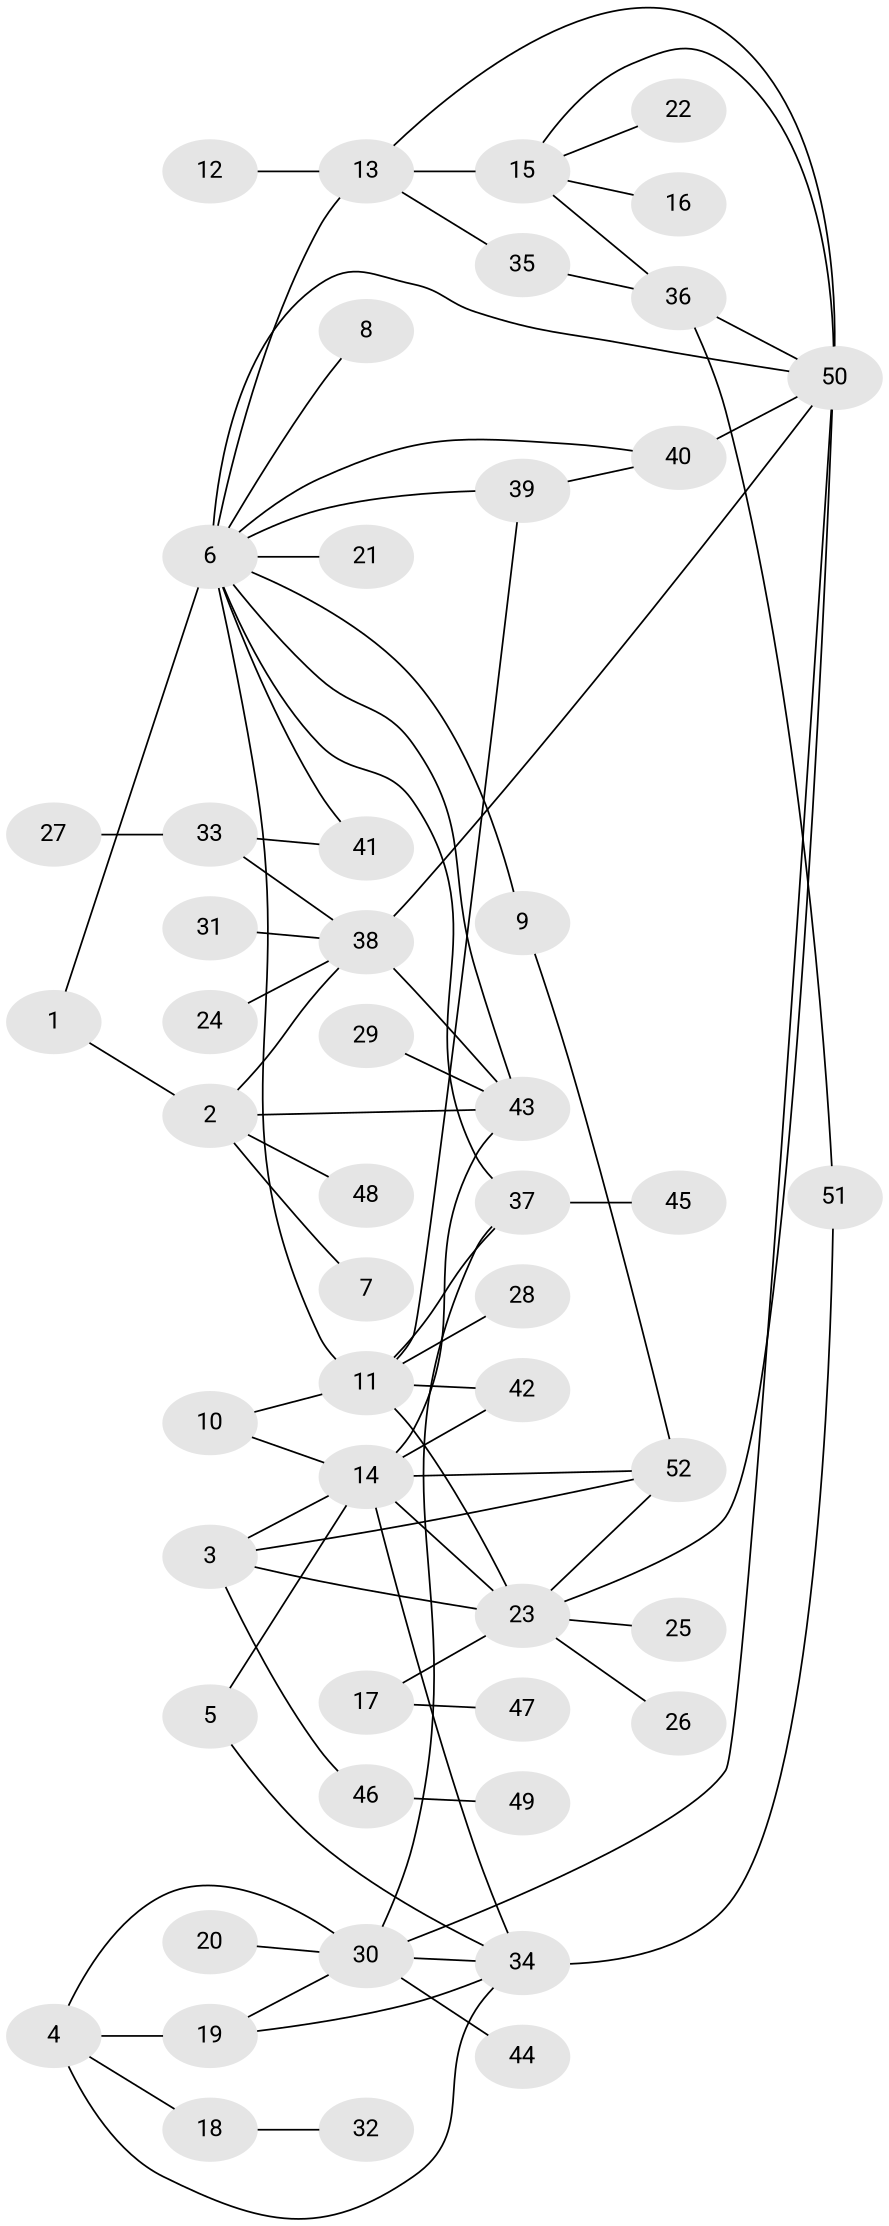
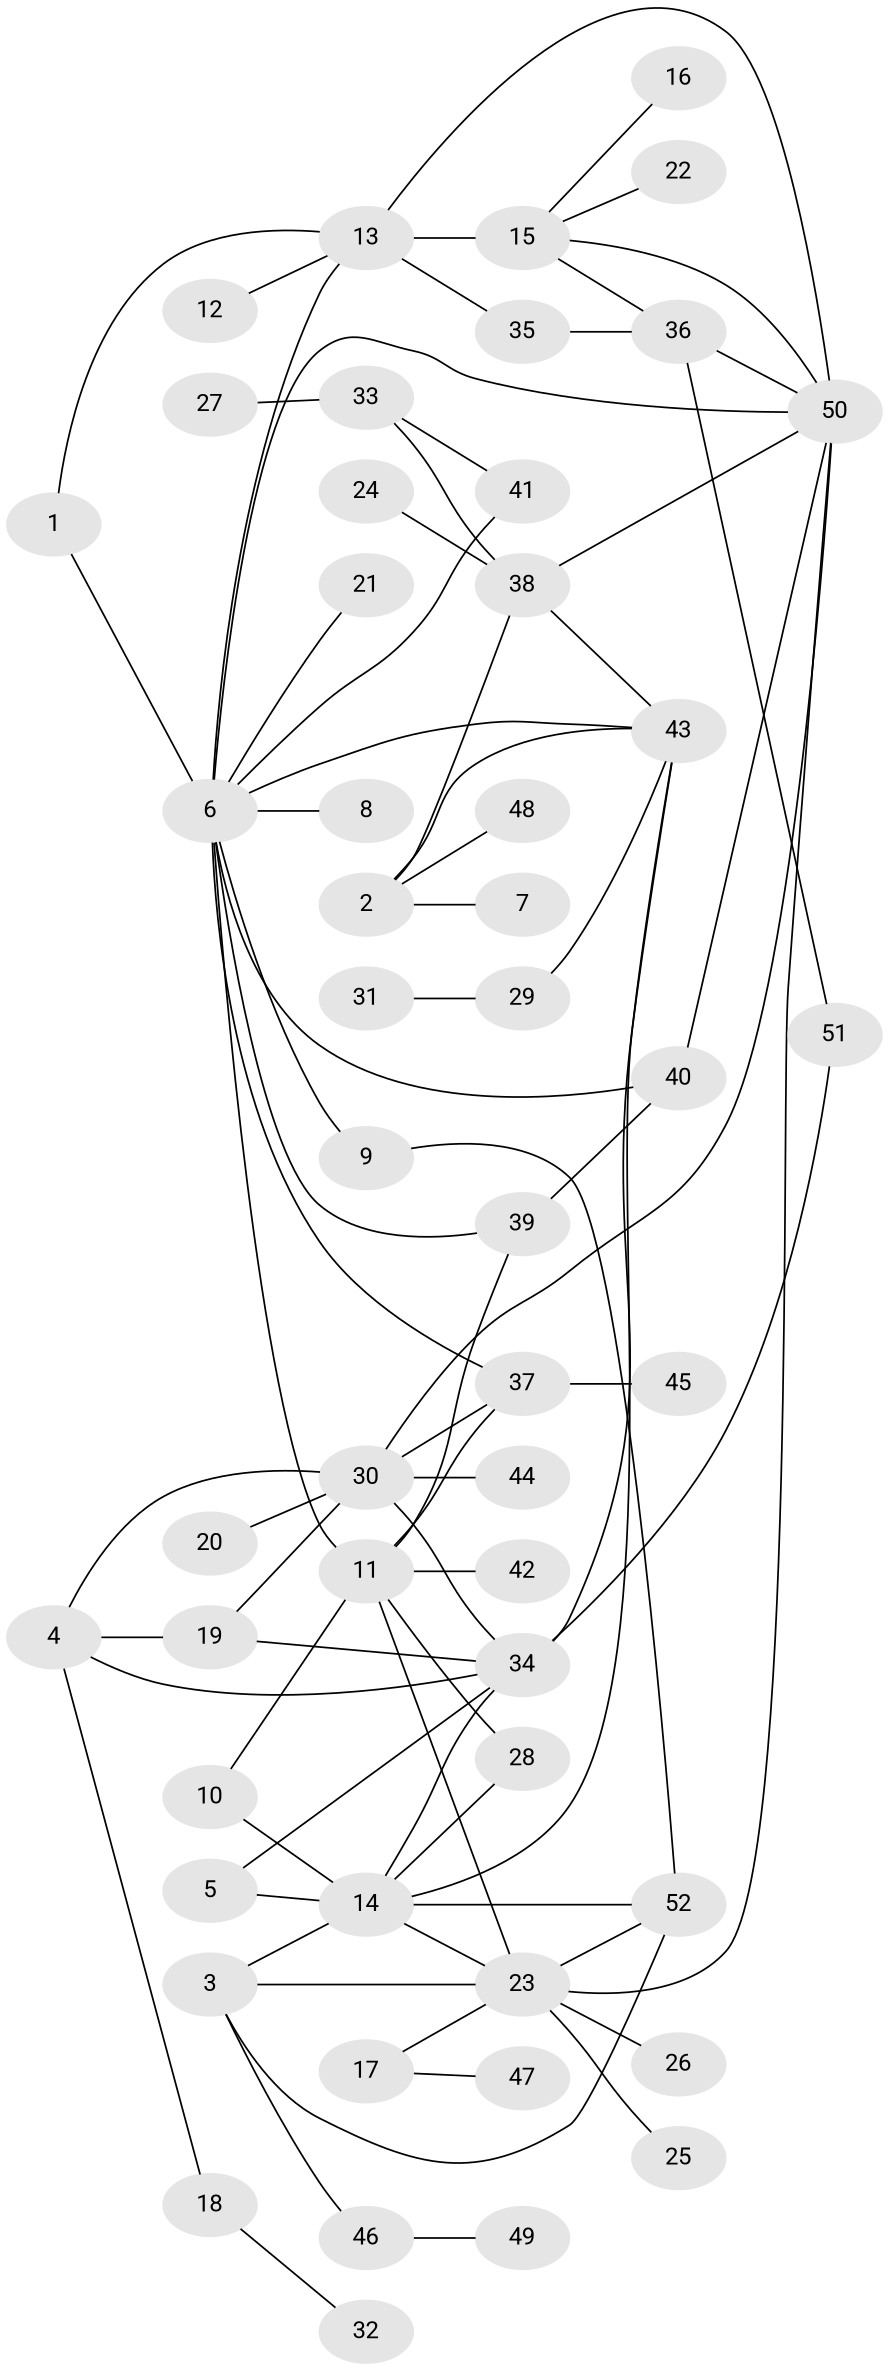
edge "31" -- "38": now "31" -- "29"
edge "1" -- "2": now "1" -- "13"
edge "43" -- "34": added
edge "42" -- "14": now "28" -- "14"
